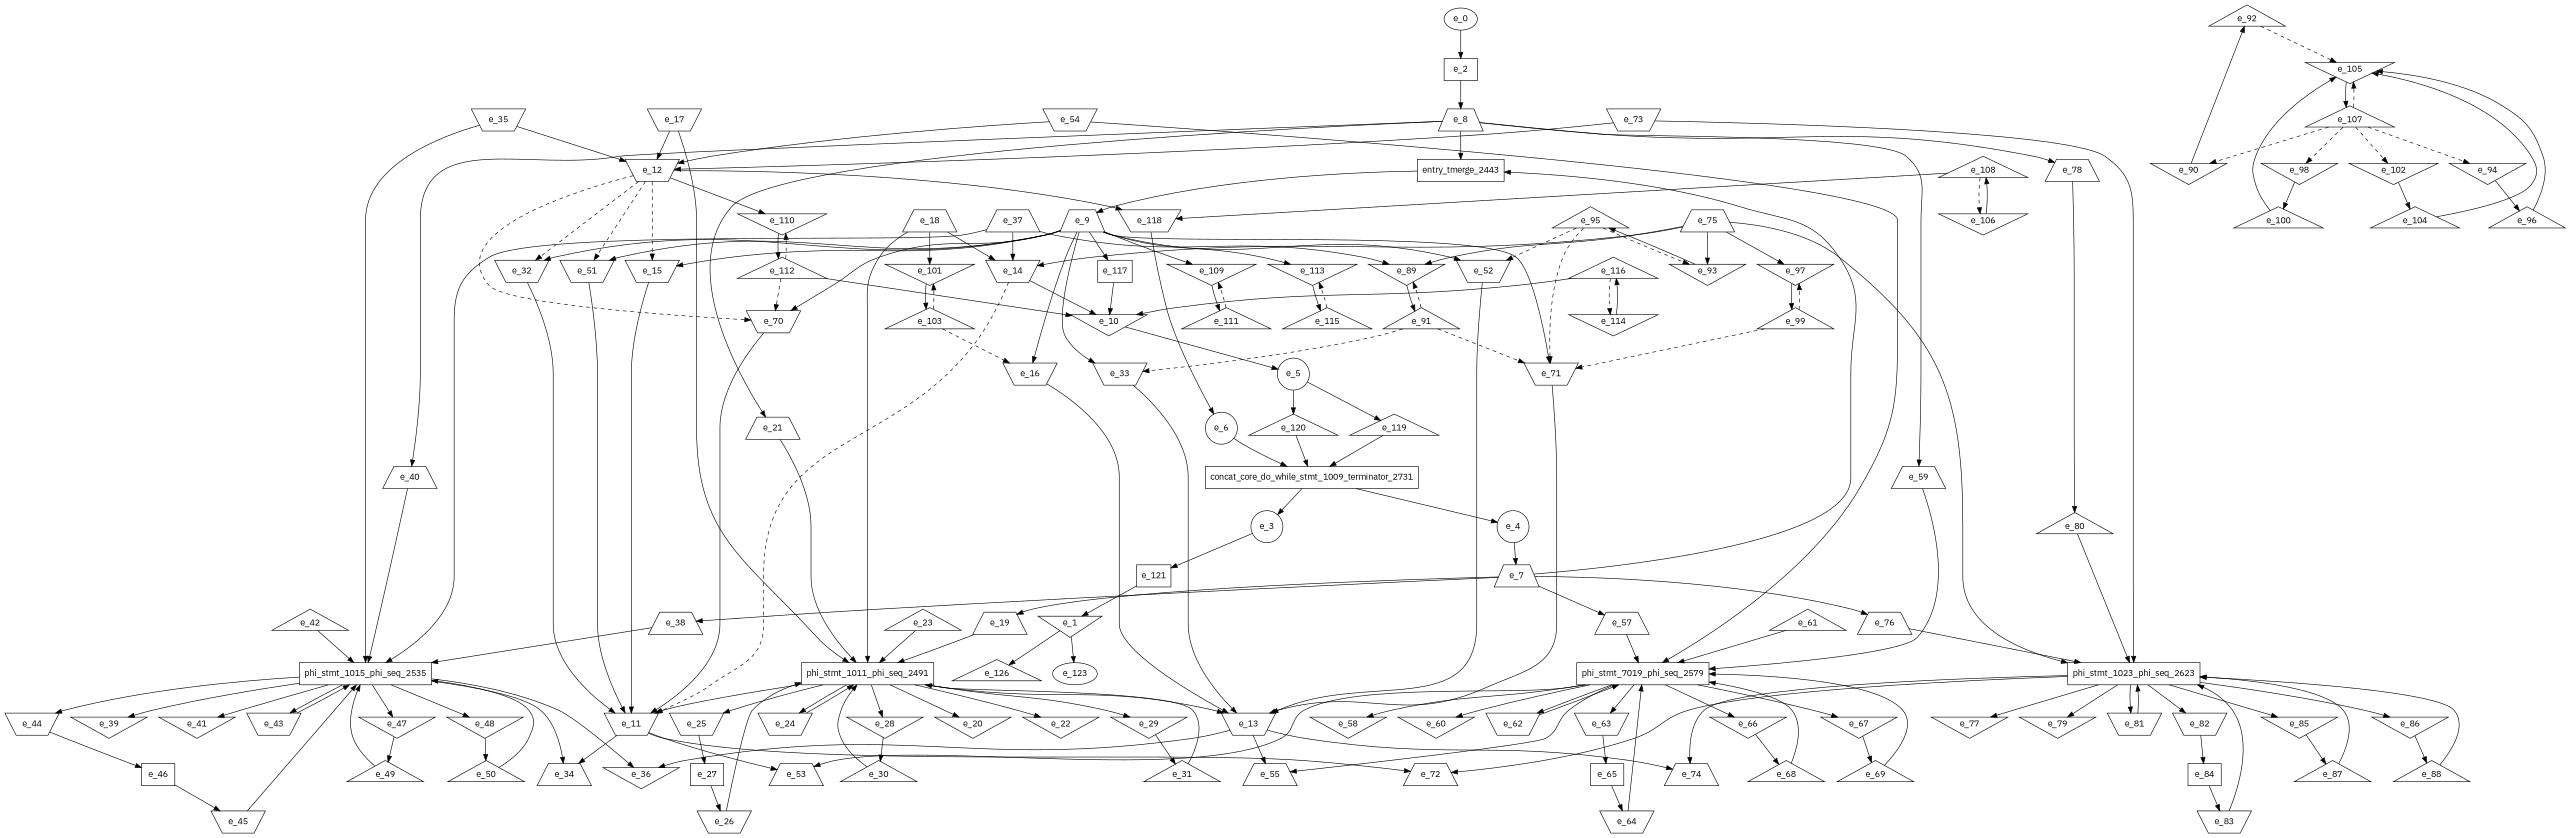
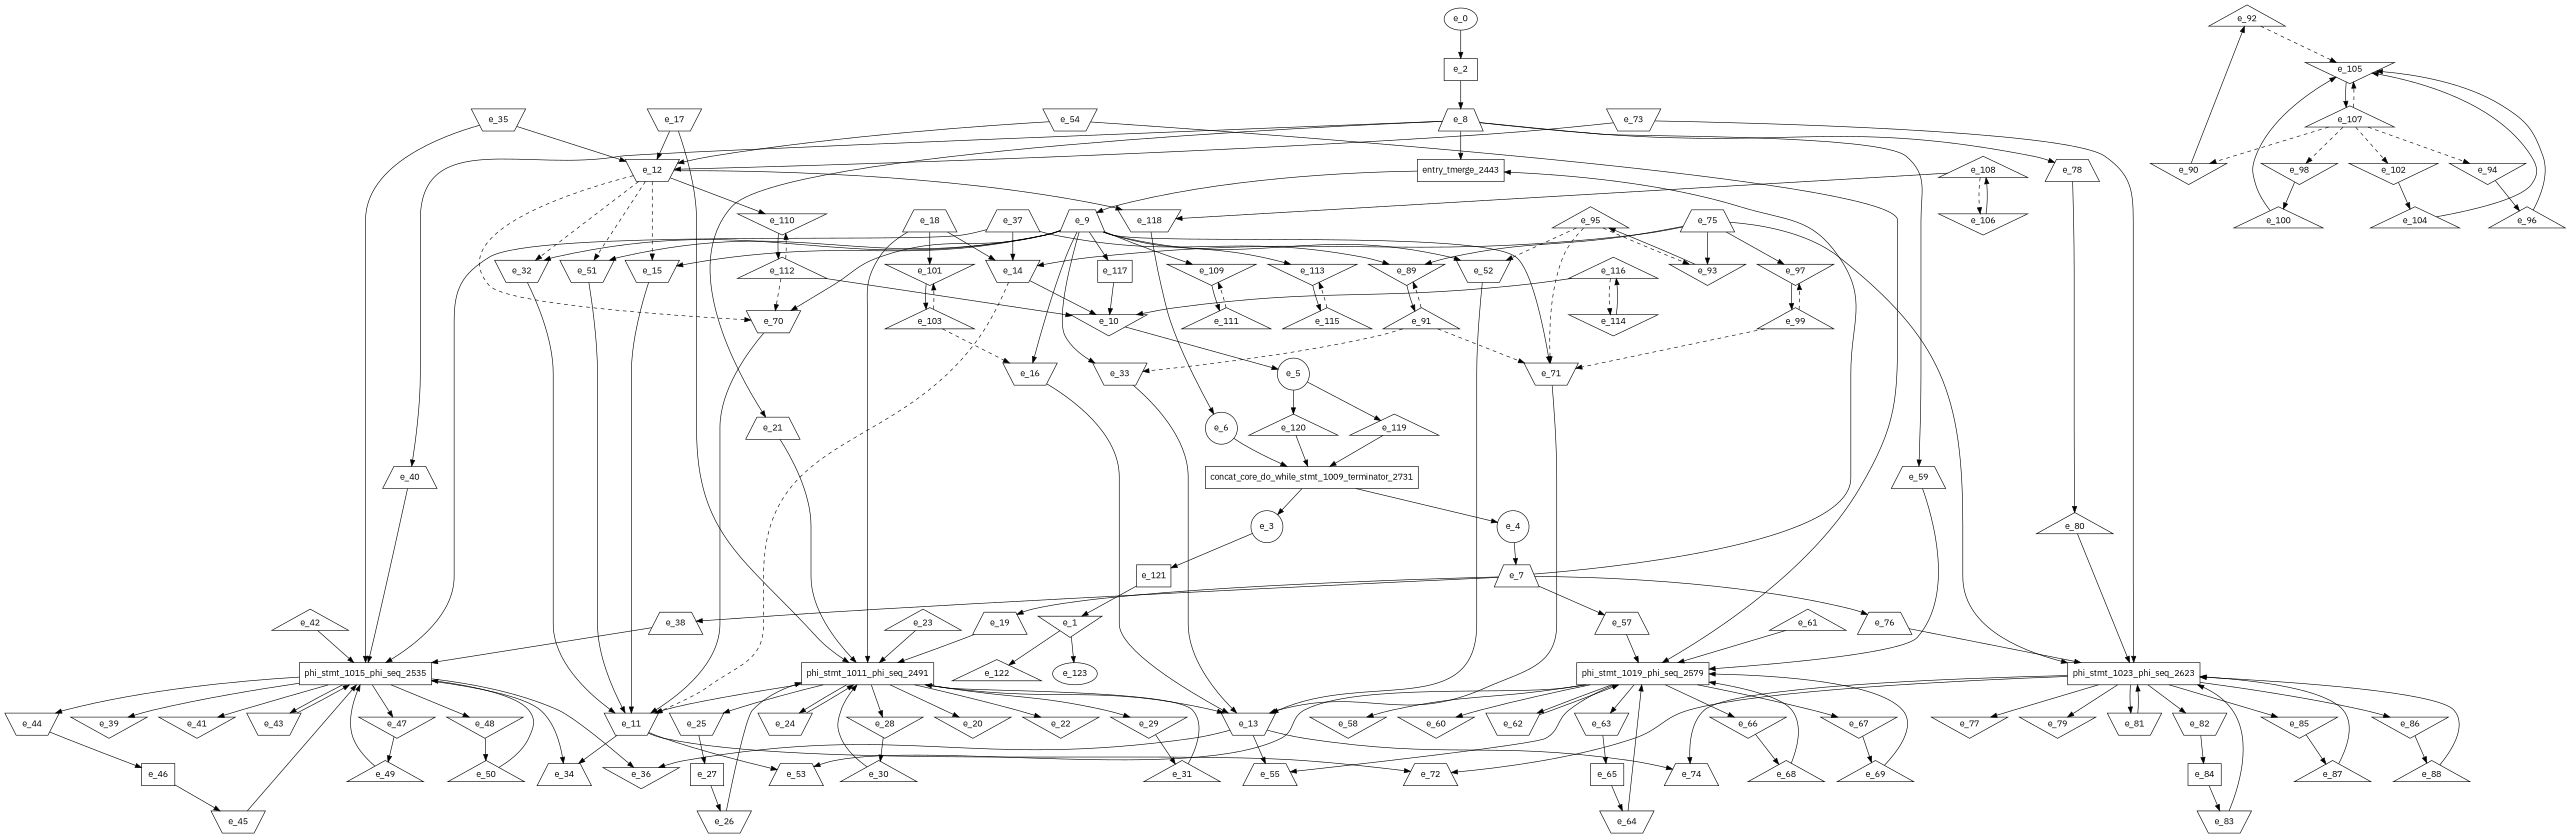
node "e_126": label "e_126" -> "e_122"
node "phi_stmt_7019_phi_seq_2579": label "phi_stmt_7019_phi_seq_2579" -> "phi_stmt_1019_phi_seq_2579"
